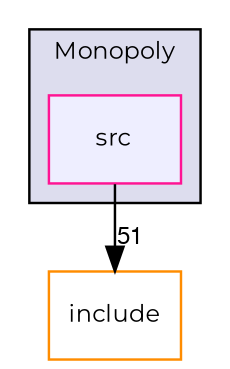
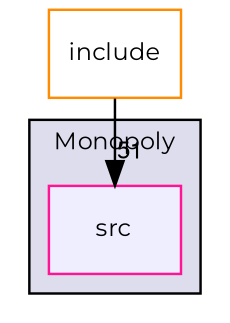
edge "src" -> "include": reversed
